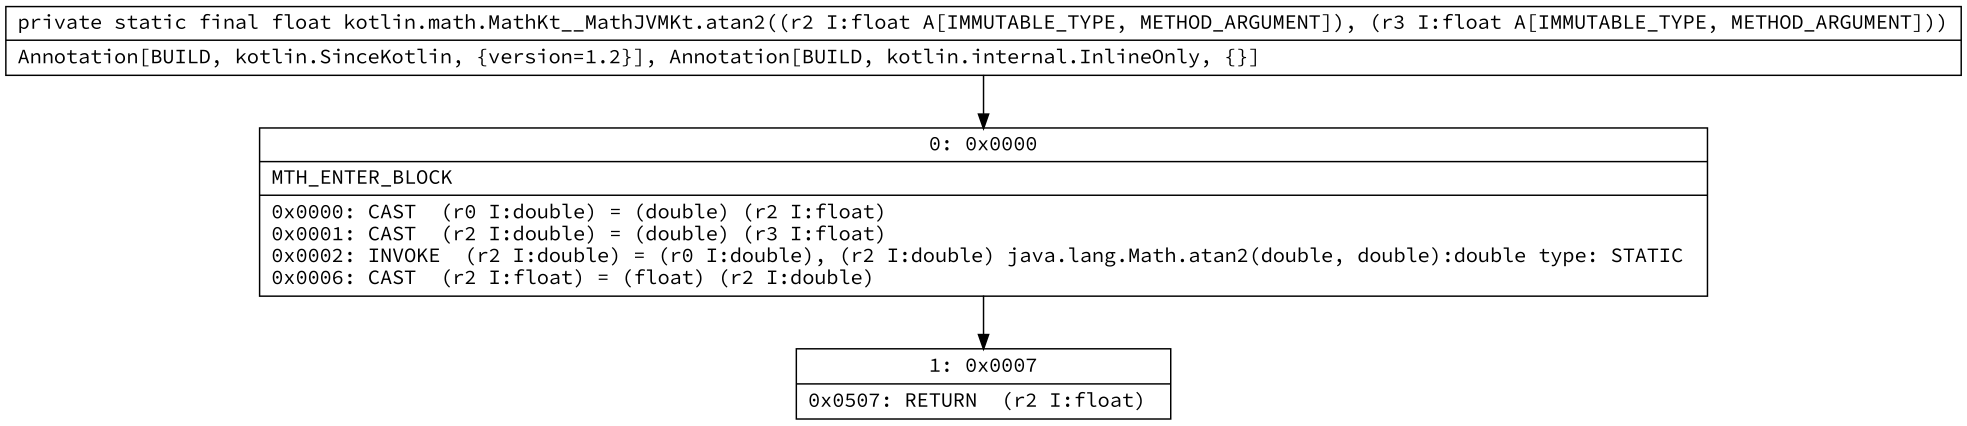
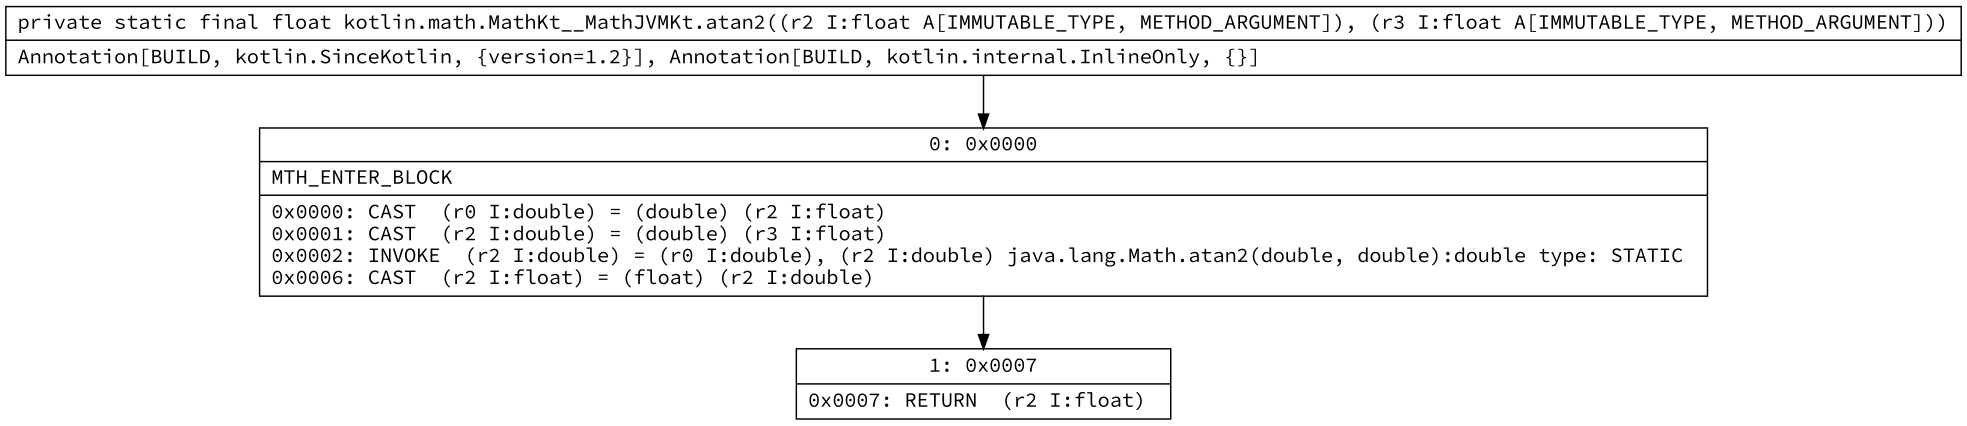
node "1: 0x0007": text "0x0507: RETURN  (r2 I:float)" -> "0x0007: RETURN  (r2 I:float)"
